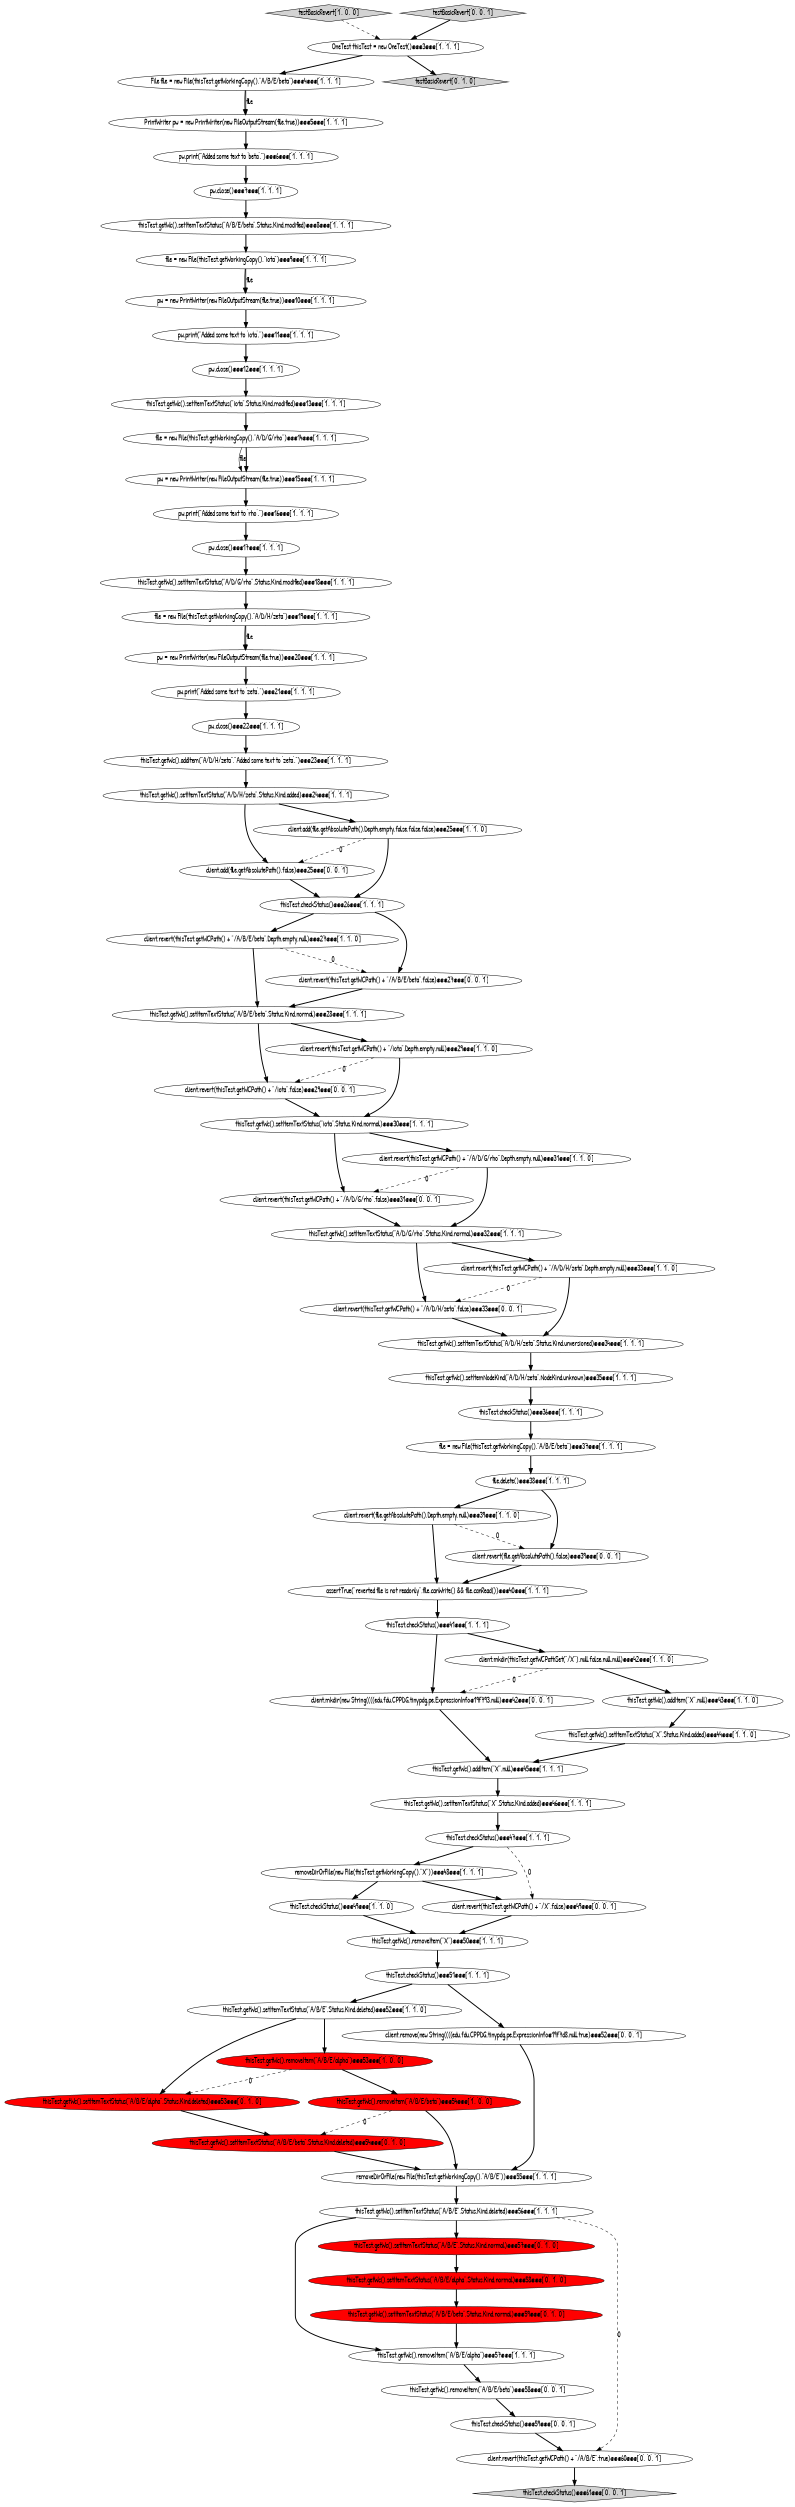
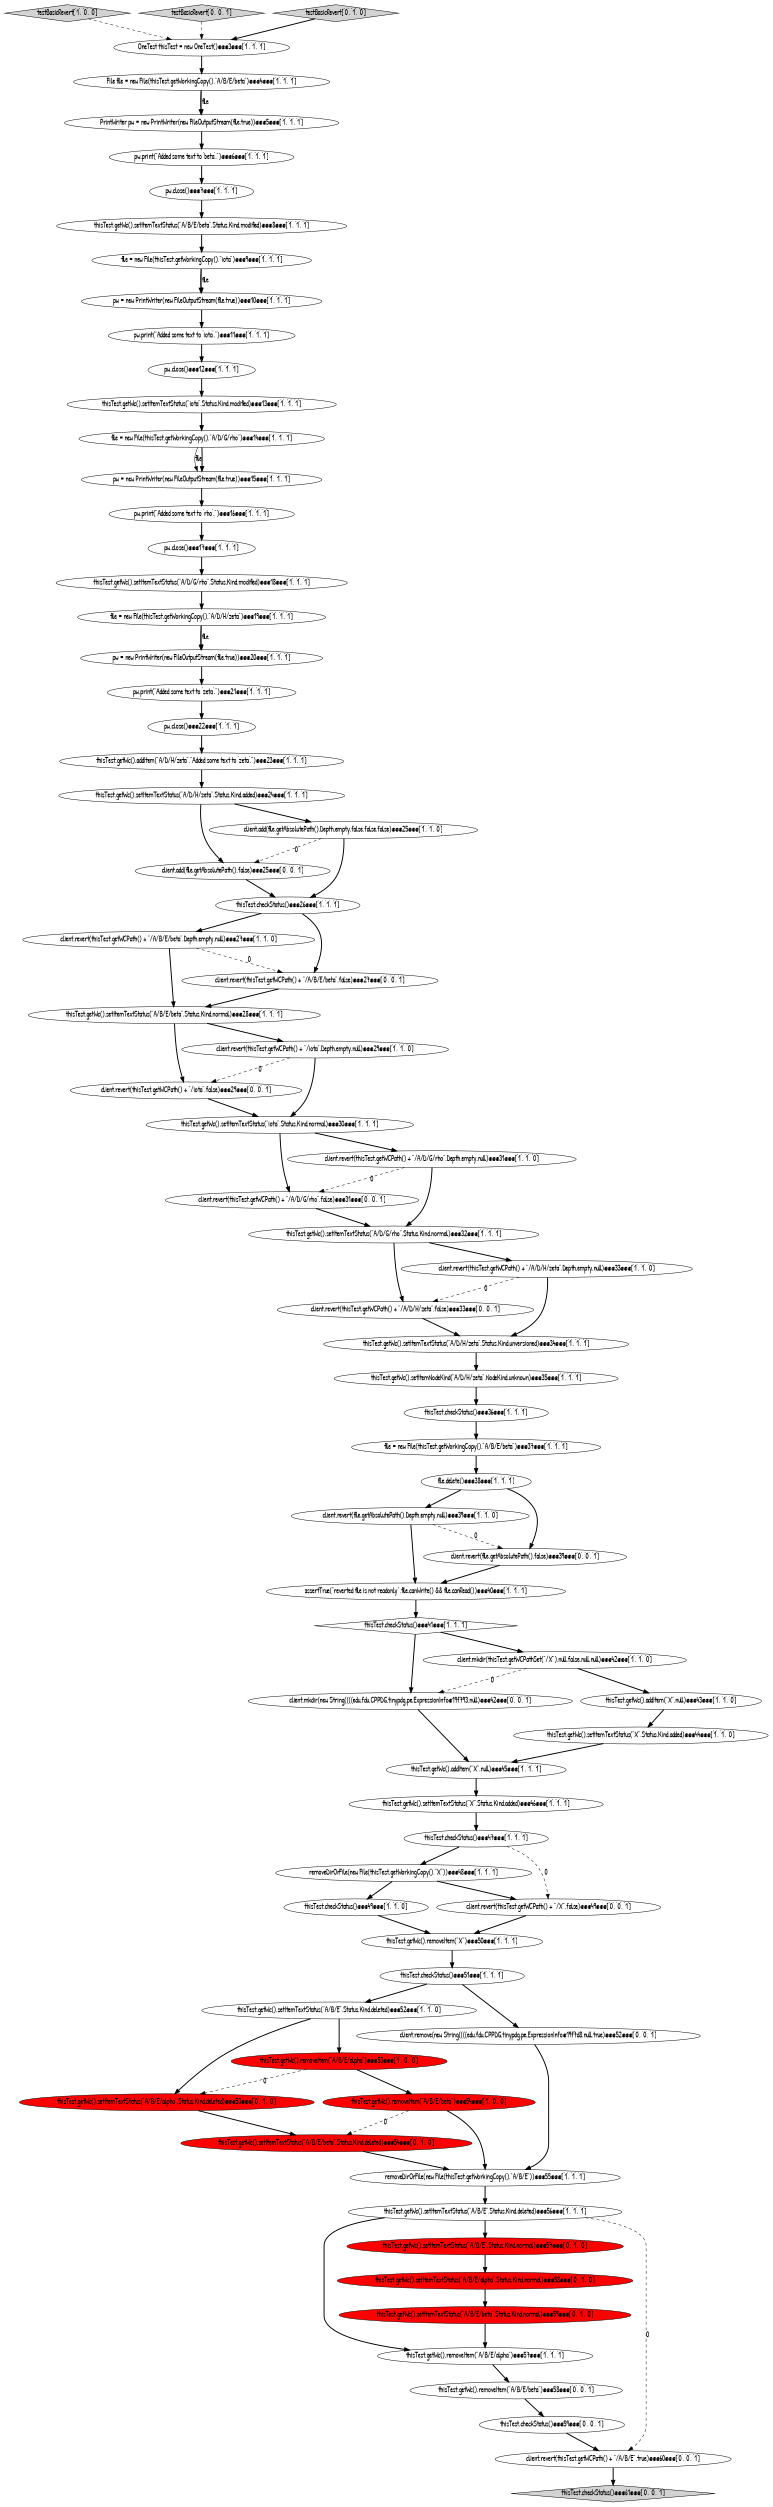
edge "testBasicRevert['0', '0', '1']" -> "OneTest thisTest = new OneTest()@@@3@@@['1', '1', '1']": style bold -> dashed
edge "OneTest thisTest = new OneTest()@@@3@@@['1', '1', '1']" -> "testBasicRevert['0', '1', '0']": reversed
node "thisTest.checkStatus()@@@41@@@['1', '1', '1']": shape ellipse -> diamond
